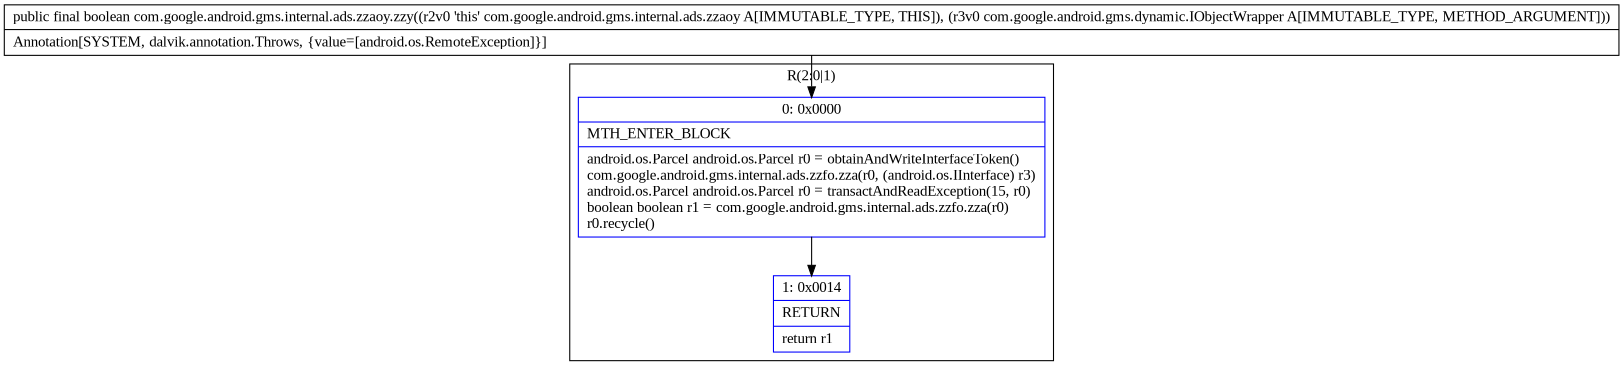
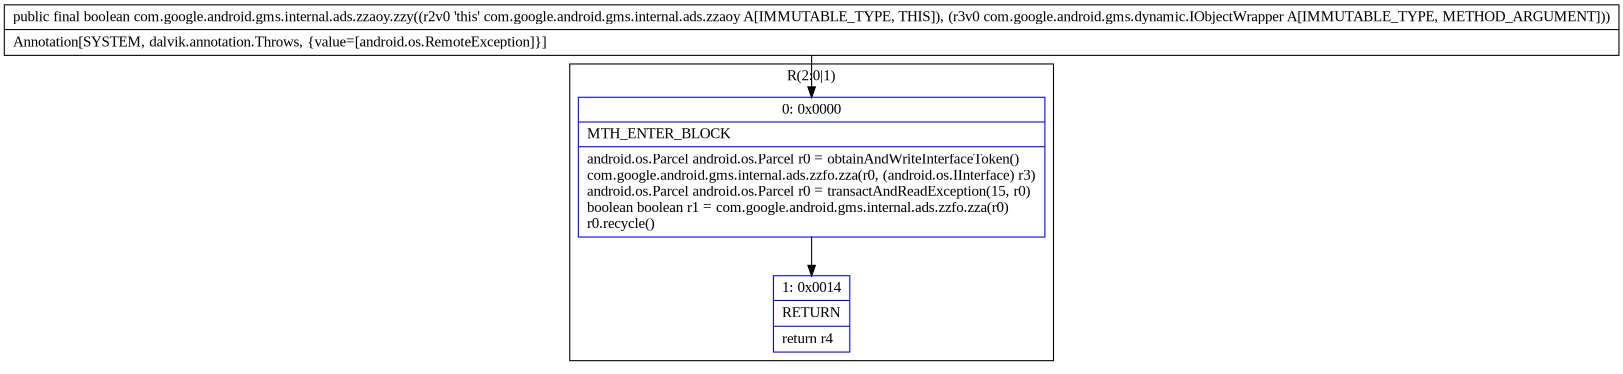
node "1: 0x0014": text "return r1" -> "return r4"
